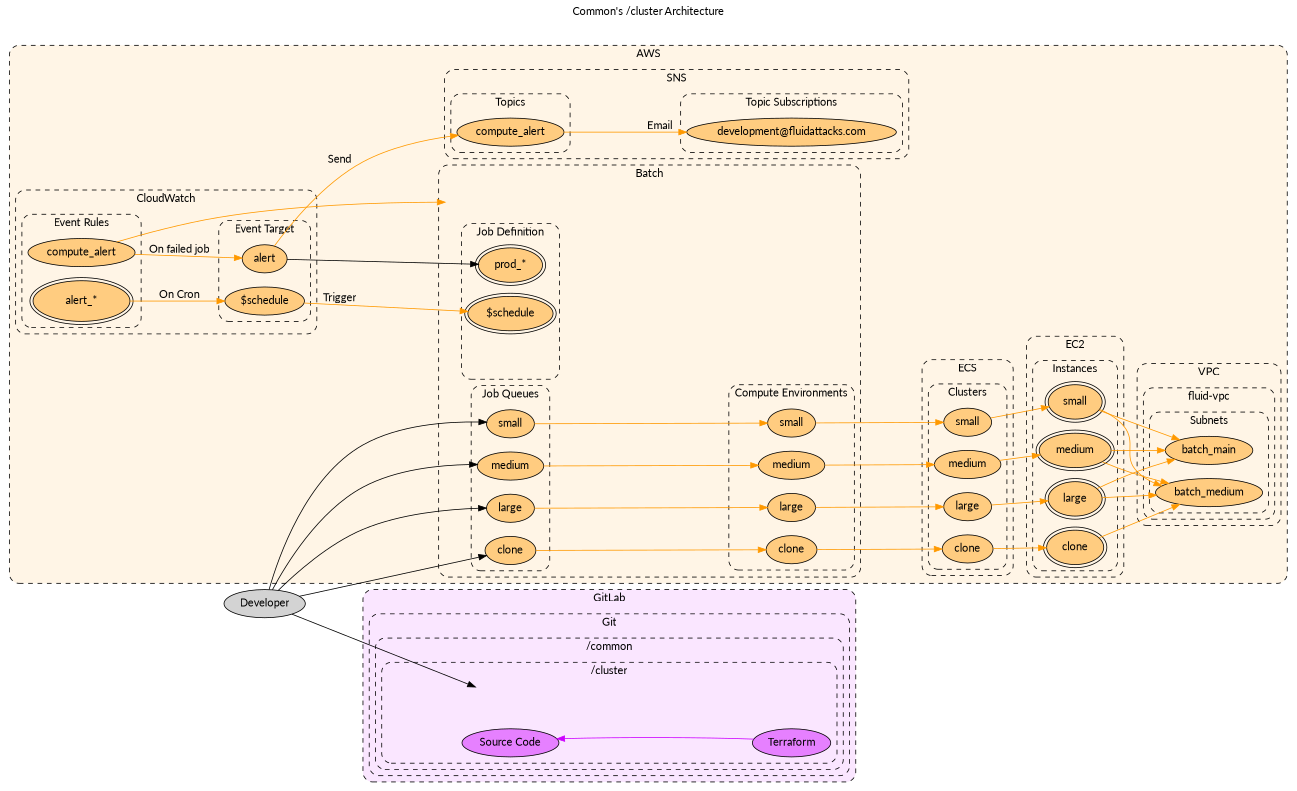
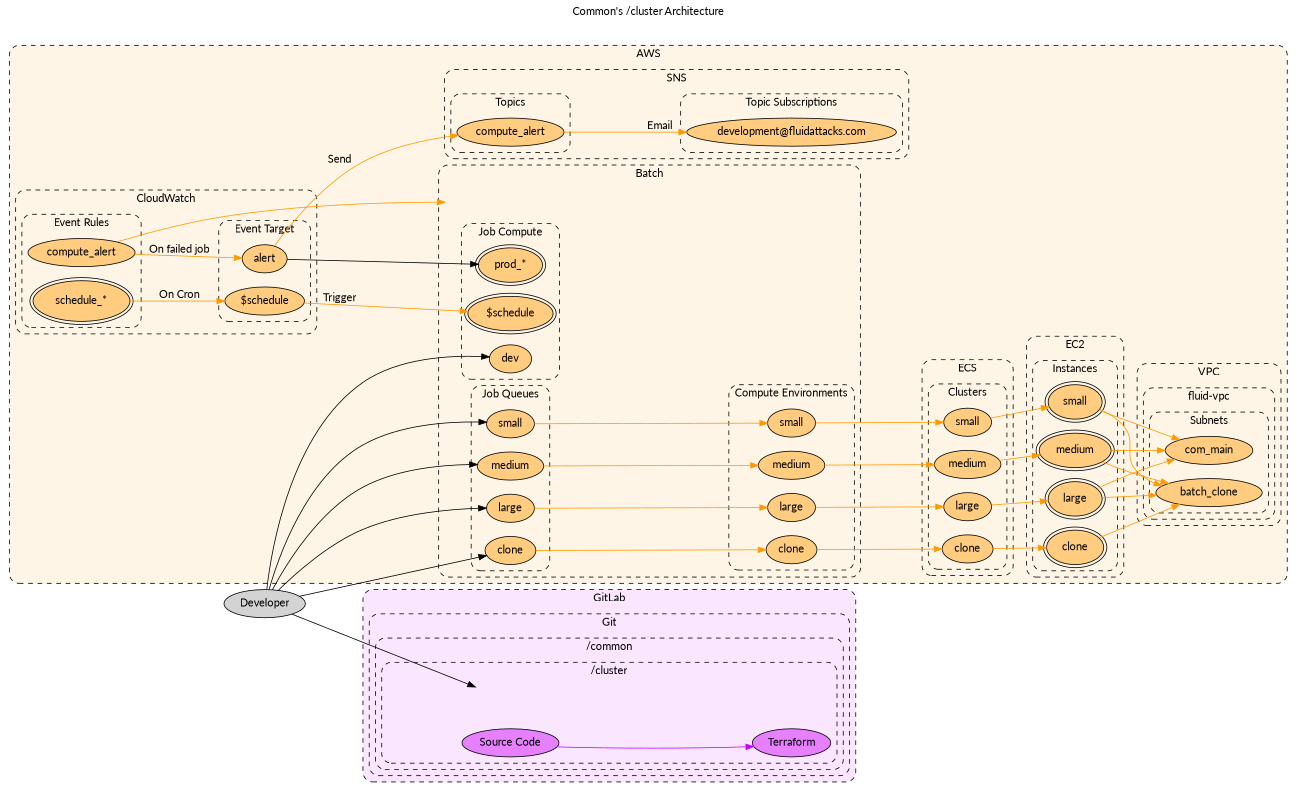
cluster "Job Definition": label "Job Definition" -> "Job Compute"
node "alert_*": label "alert_*" -> "schedule_*"
node "dev": added
node "batch_main": label "batch_main" -> "com_main"
node "batch_medium": label "batch_medium" -> "batch_clone"
edge "Terraform" -> "Source Code": reversed
